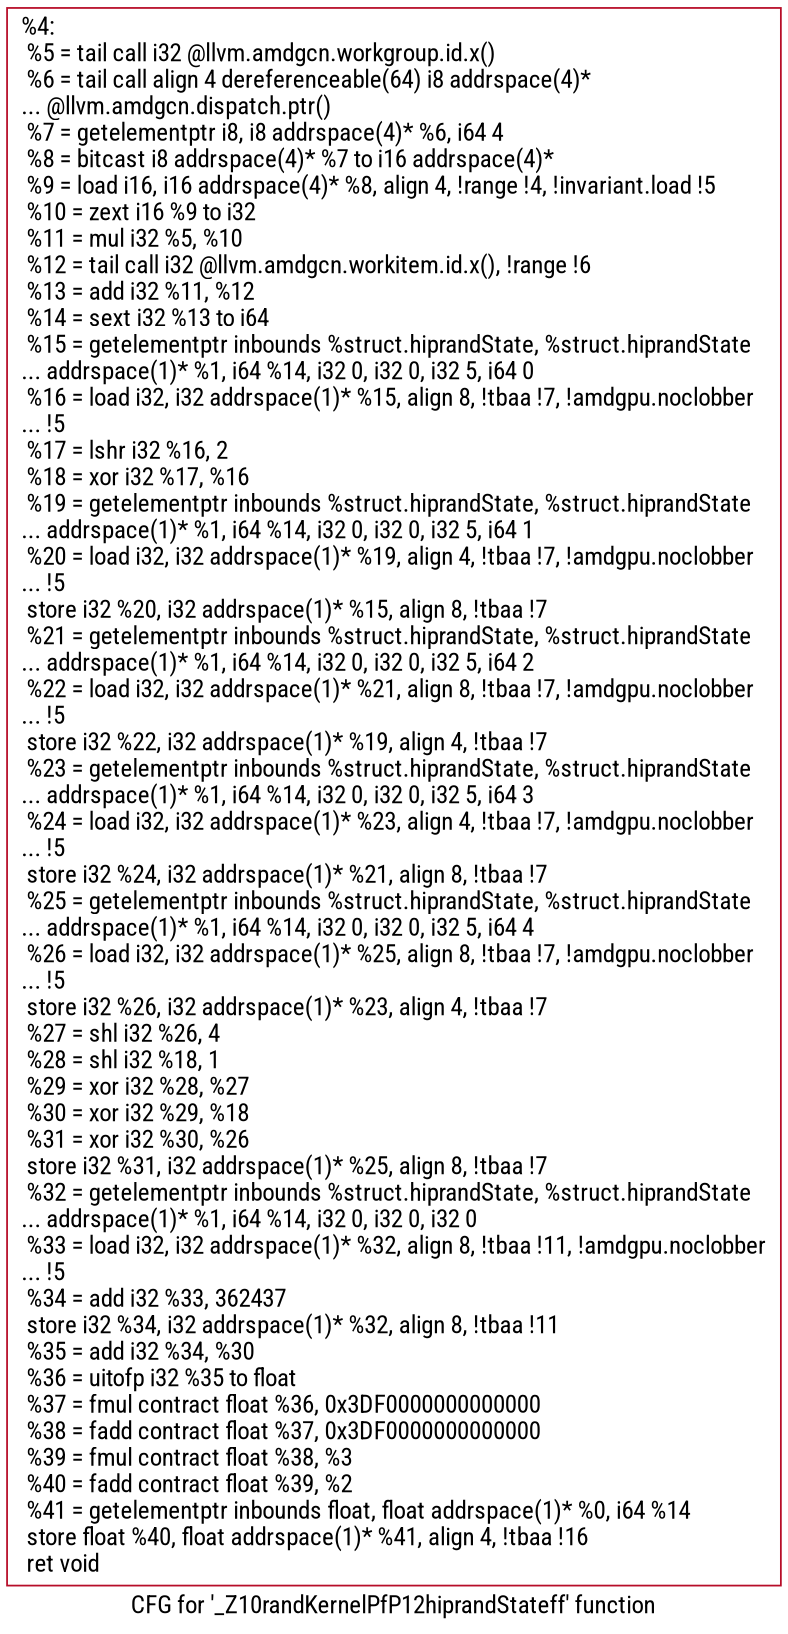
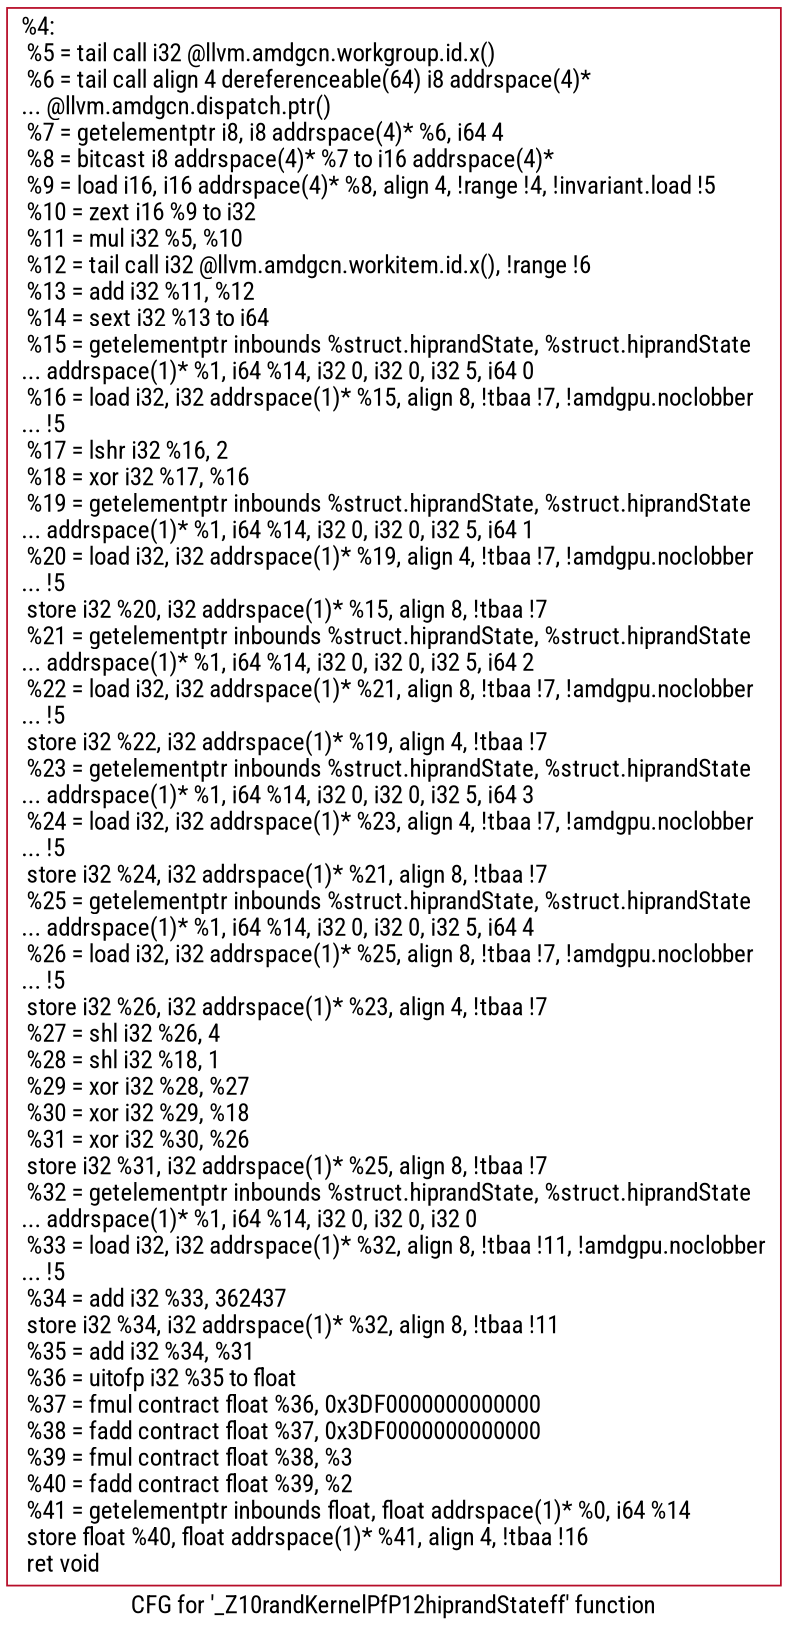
node "%4:": text "%35 = add i32 %34, %30" -> "%35 = add i32 %34, %31"
